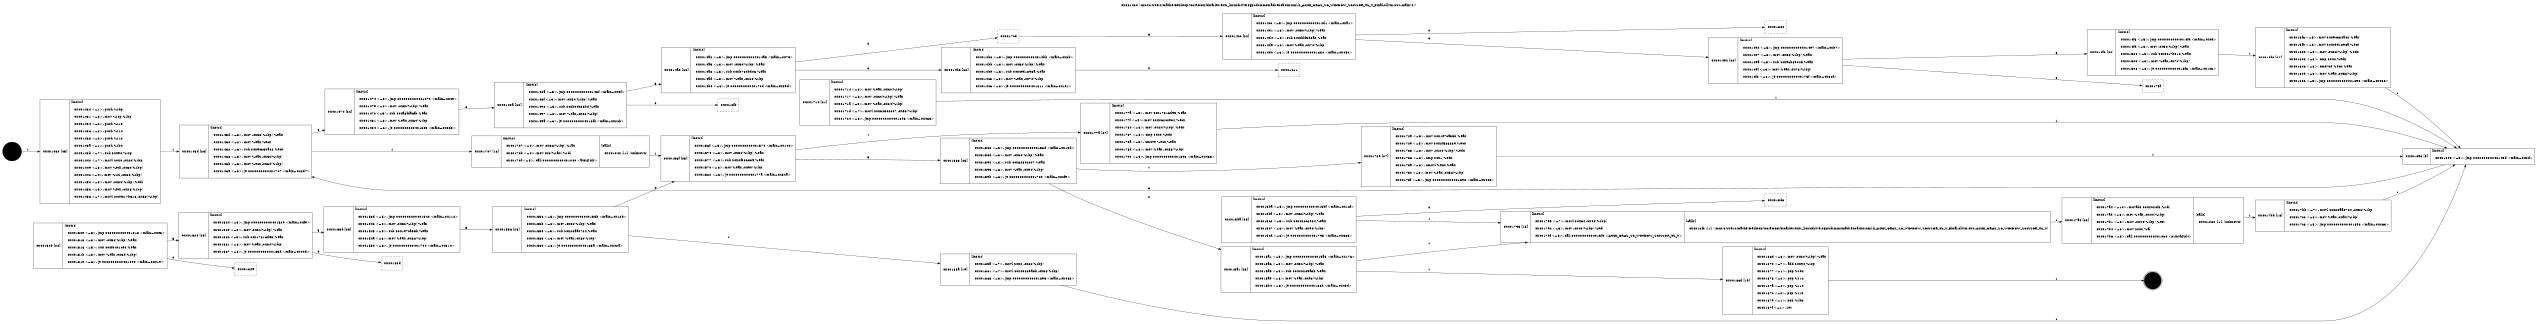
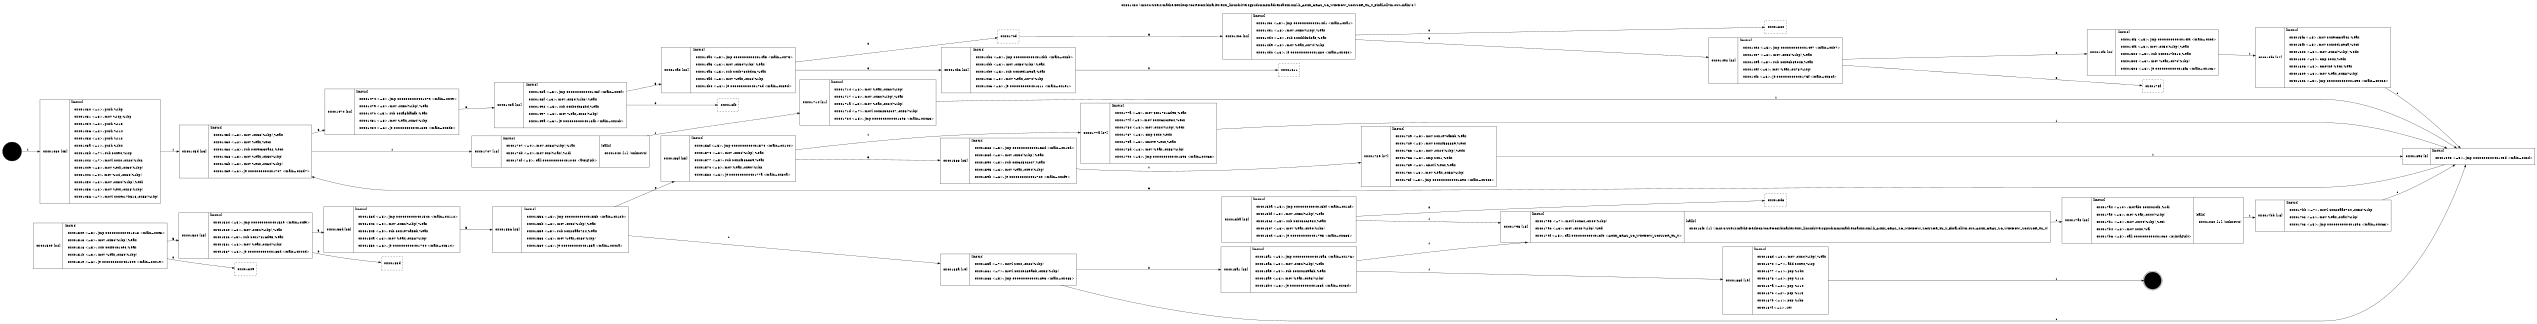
edge "0x401707 [13]" -> "0x40156f [25]": now "0x401707 [13]" -> "0x401714 [21]"
edge "0x401588 [25]" -> "0x4015a1 [25]": now "0x40185a [19]" -> "0x4015a1 [25]"
